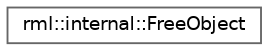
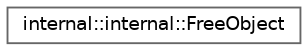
node "rml::internal::FreeObject": label "rml::internal::FreeObject" -> "internal::internal::FreeObject"
